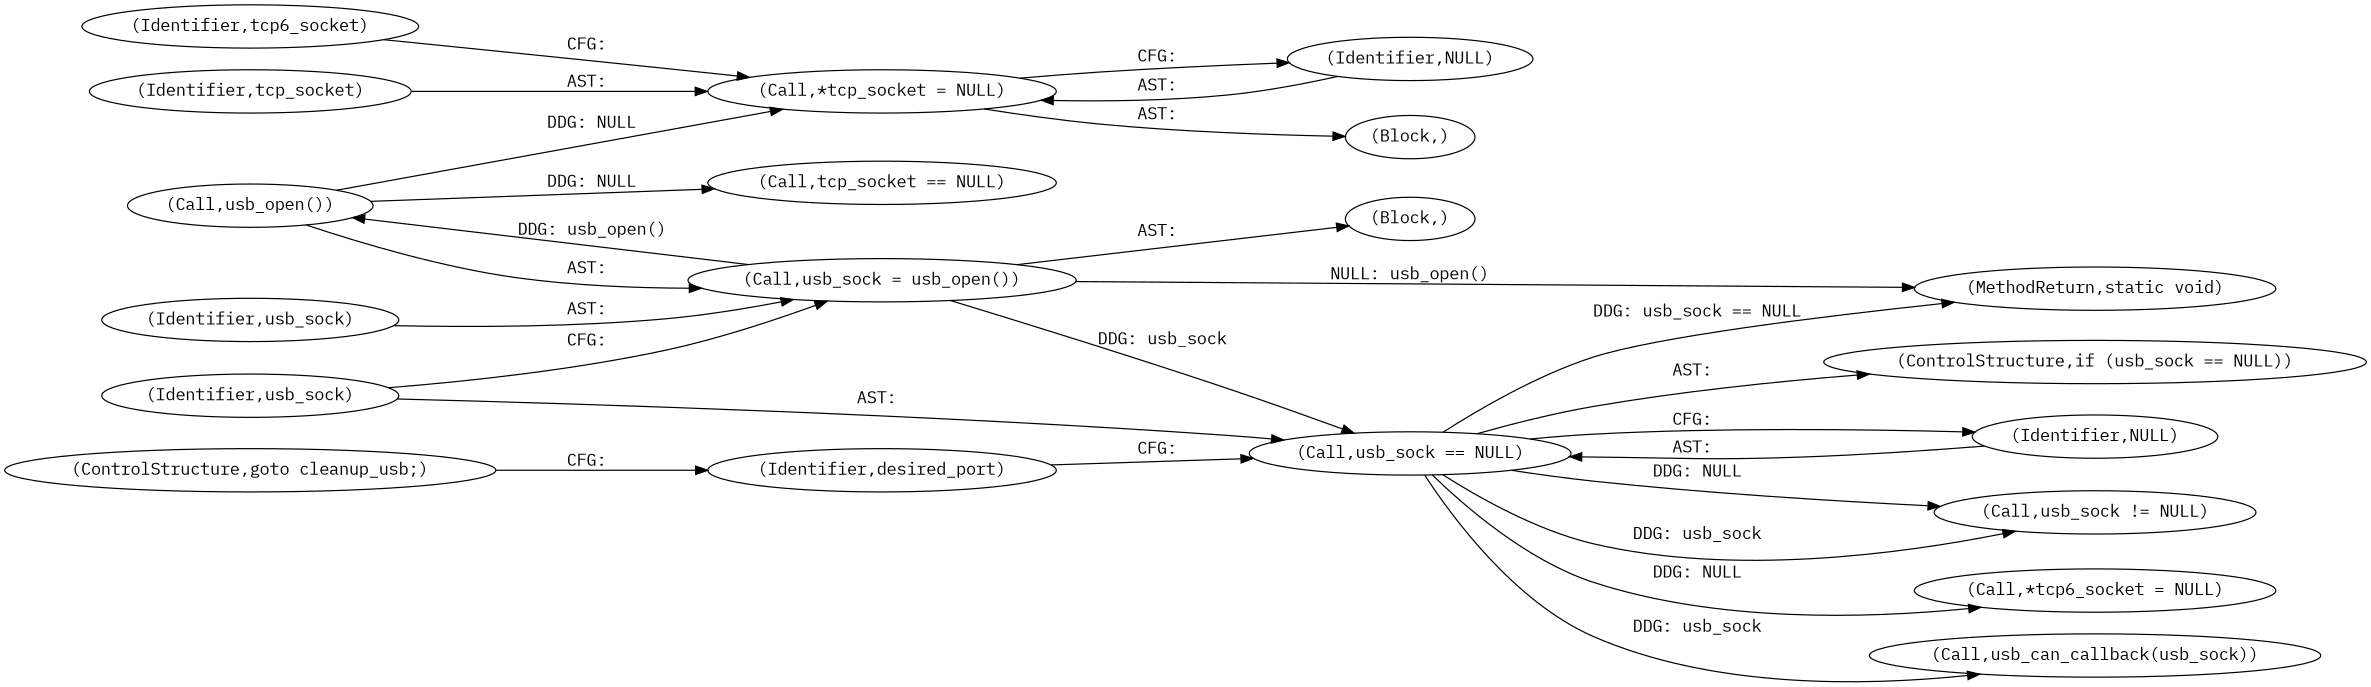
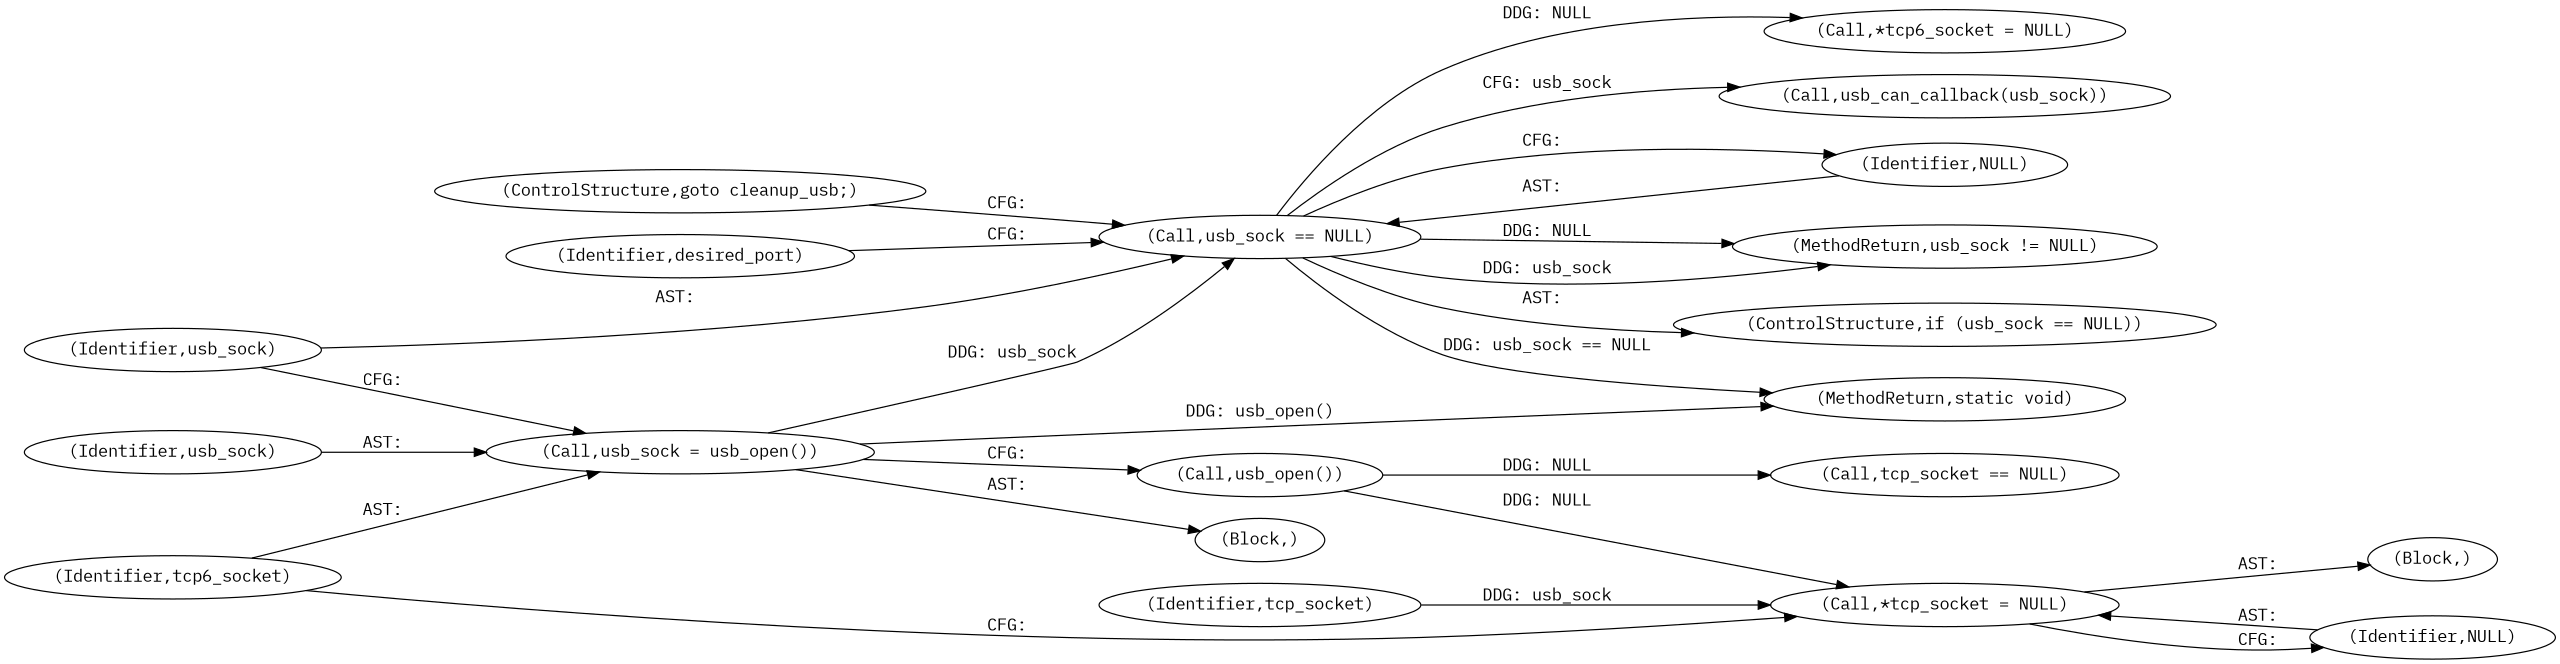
edge "(Identifier,tcp_socket)" -> "(Call,*tcp_socket = NULL)": label "AST: " -> "DDG: usb_sock"
edge "(Call,usb_sock = usb_open())" -> "(Call,usb_open())": label "DDG: usb_open()" -> "CFG: "
edge "(Call,usb_open())" -> "(Call,usb_sock = usb_open())": now "(Identifier,tcp6_socket)" -> "(Call,usb_sock = usb_open())"
edge "(Call,usb_sock = usb_open())" -> "(MethodReturn,static void)": label "NULL: usb_open()" -> "DDG: usb_open()"
edge "(ControlStructure,goto cleanup_usb;)" -> "(Identifier,desired_port)": now "(ControlStructure,goto cleanup_usb;)" -> "(Call,usb_sock == NULL)"
node "(Call,usb_sock != NULL)": label "(Call,usb_sock != NULL)" -> "(MethodReturn,usb_sock != NULL)"
edge "(Call,usb_sock == NULL)" -> "(Call,usb_can_callback(usb_sock))": label "DDG: usb_sock" -> "CFG: usb_sock"
